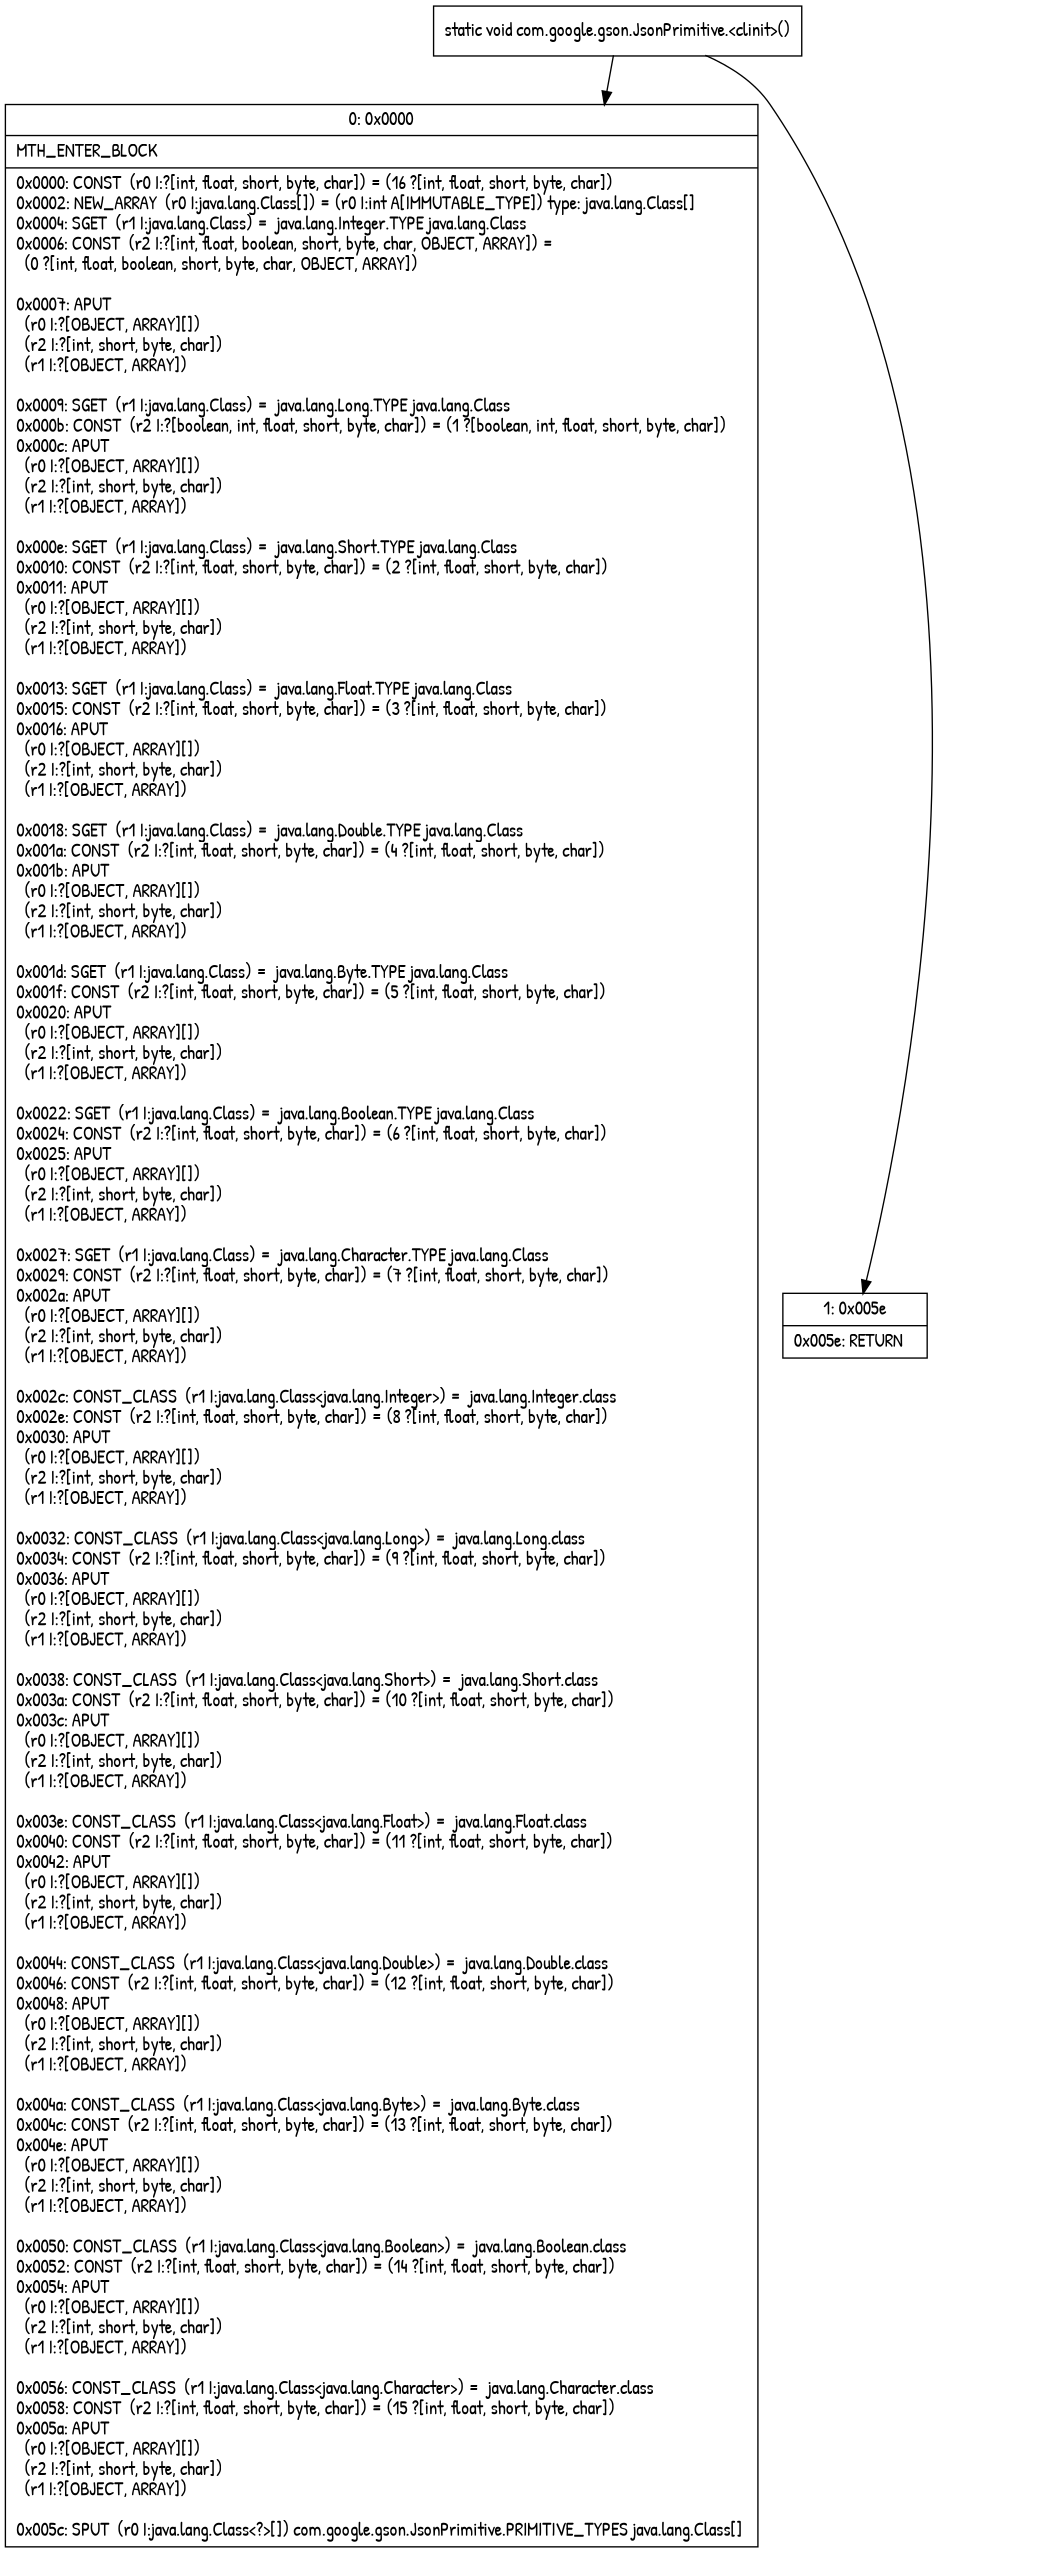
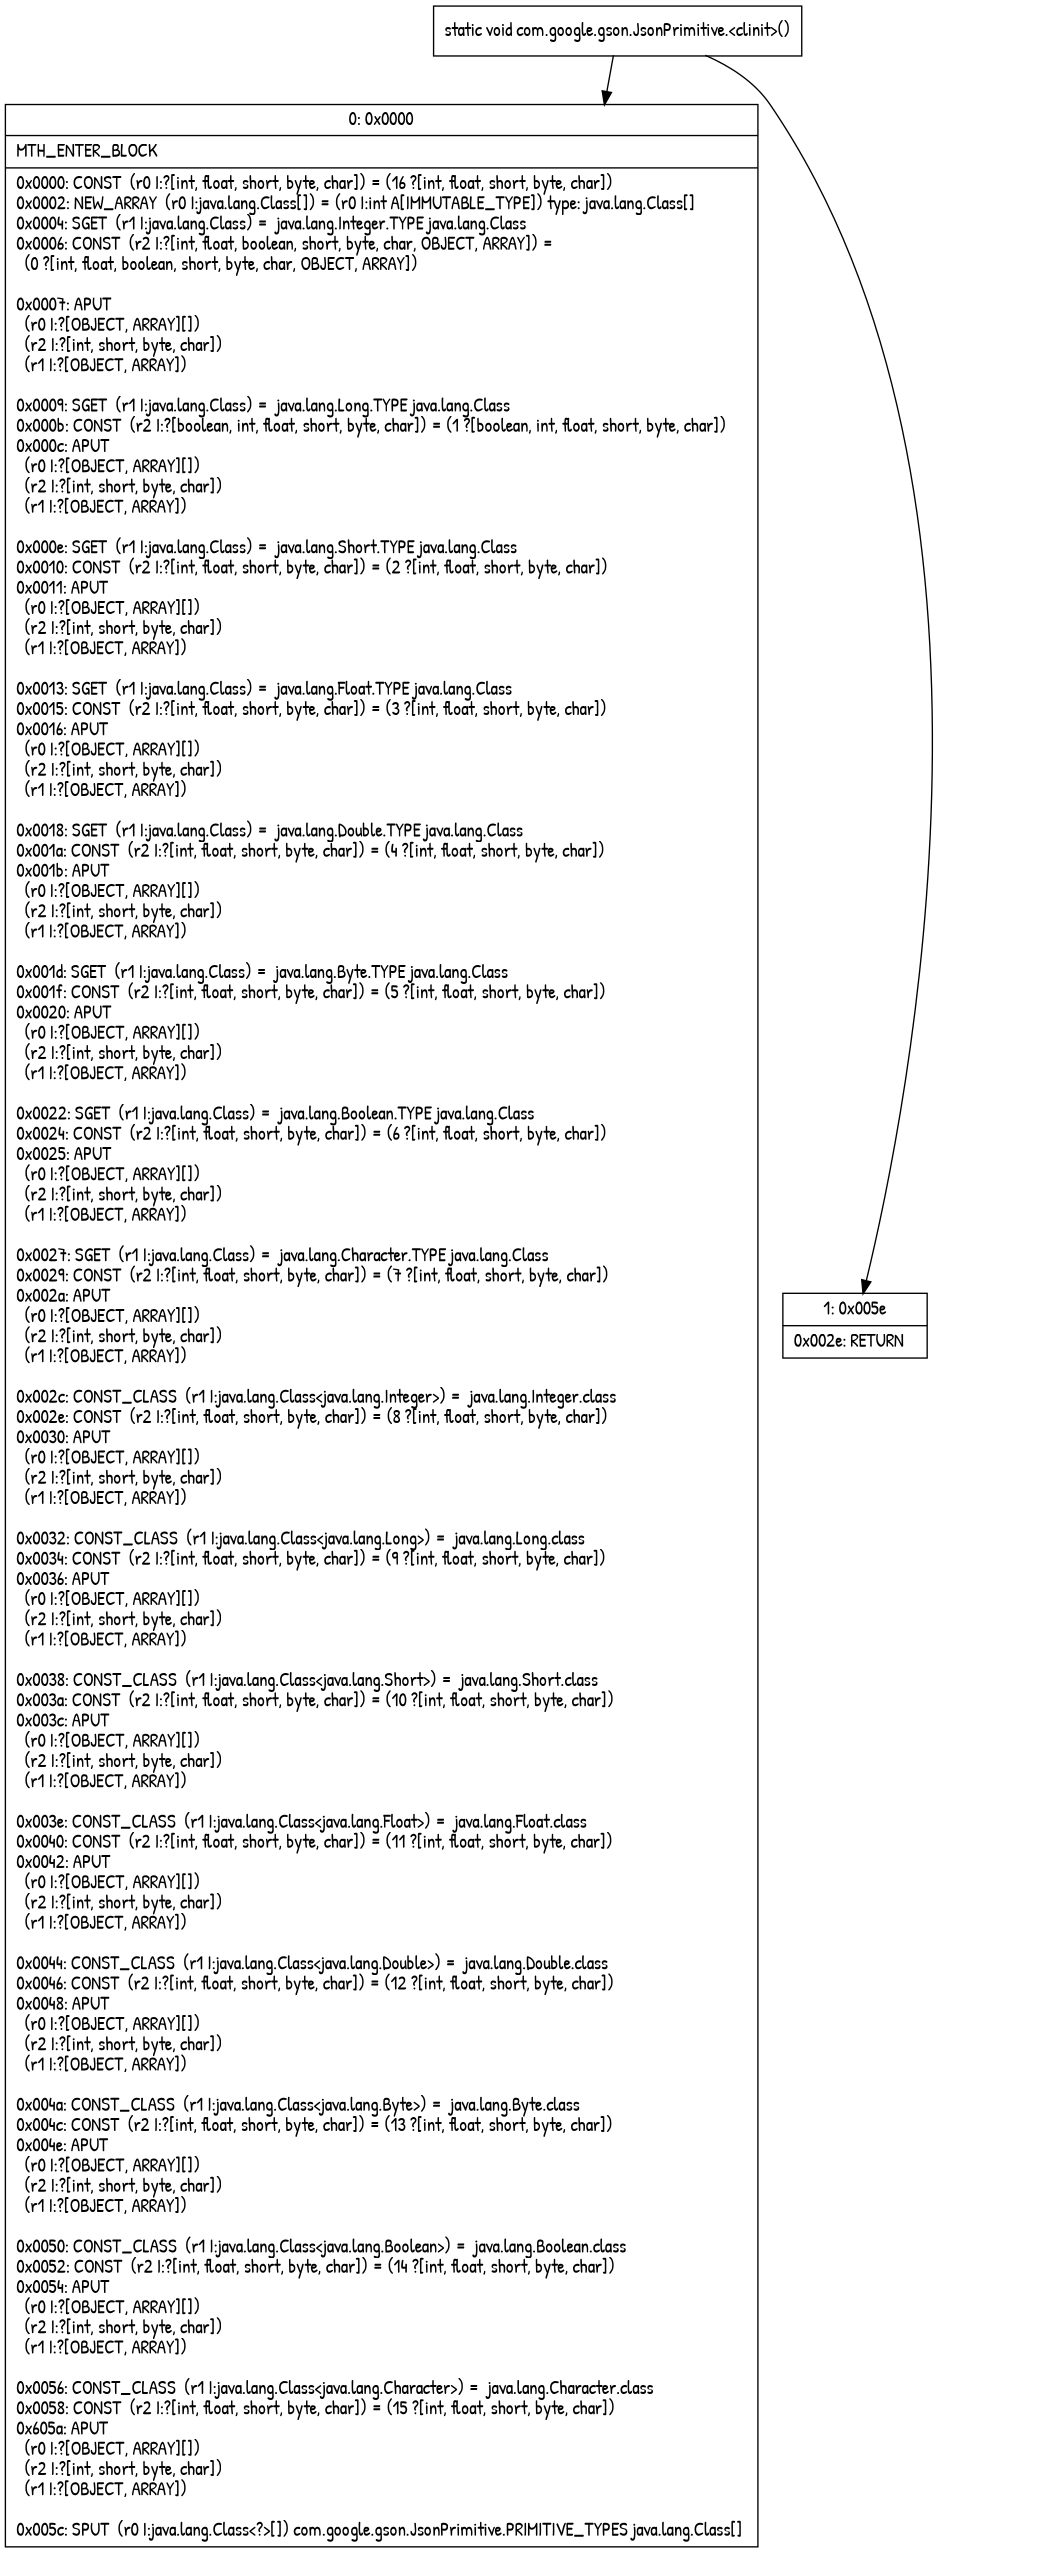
node "1: 0x005e": text "0x005e: RETURN" -> "0x002e: RETURN"
node "0: 0x0000": text "0x005a: APUT" -> "0x605a: APUT"
